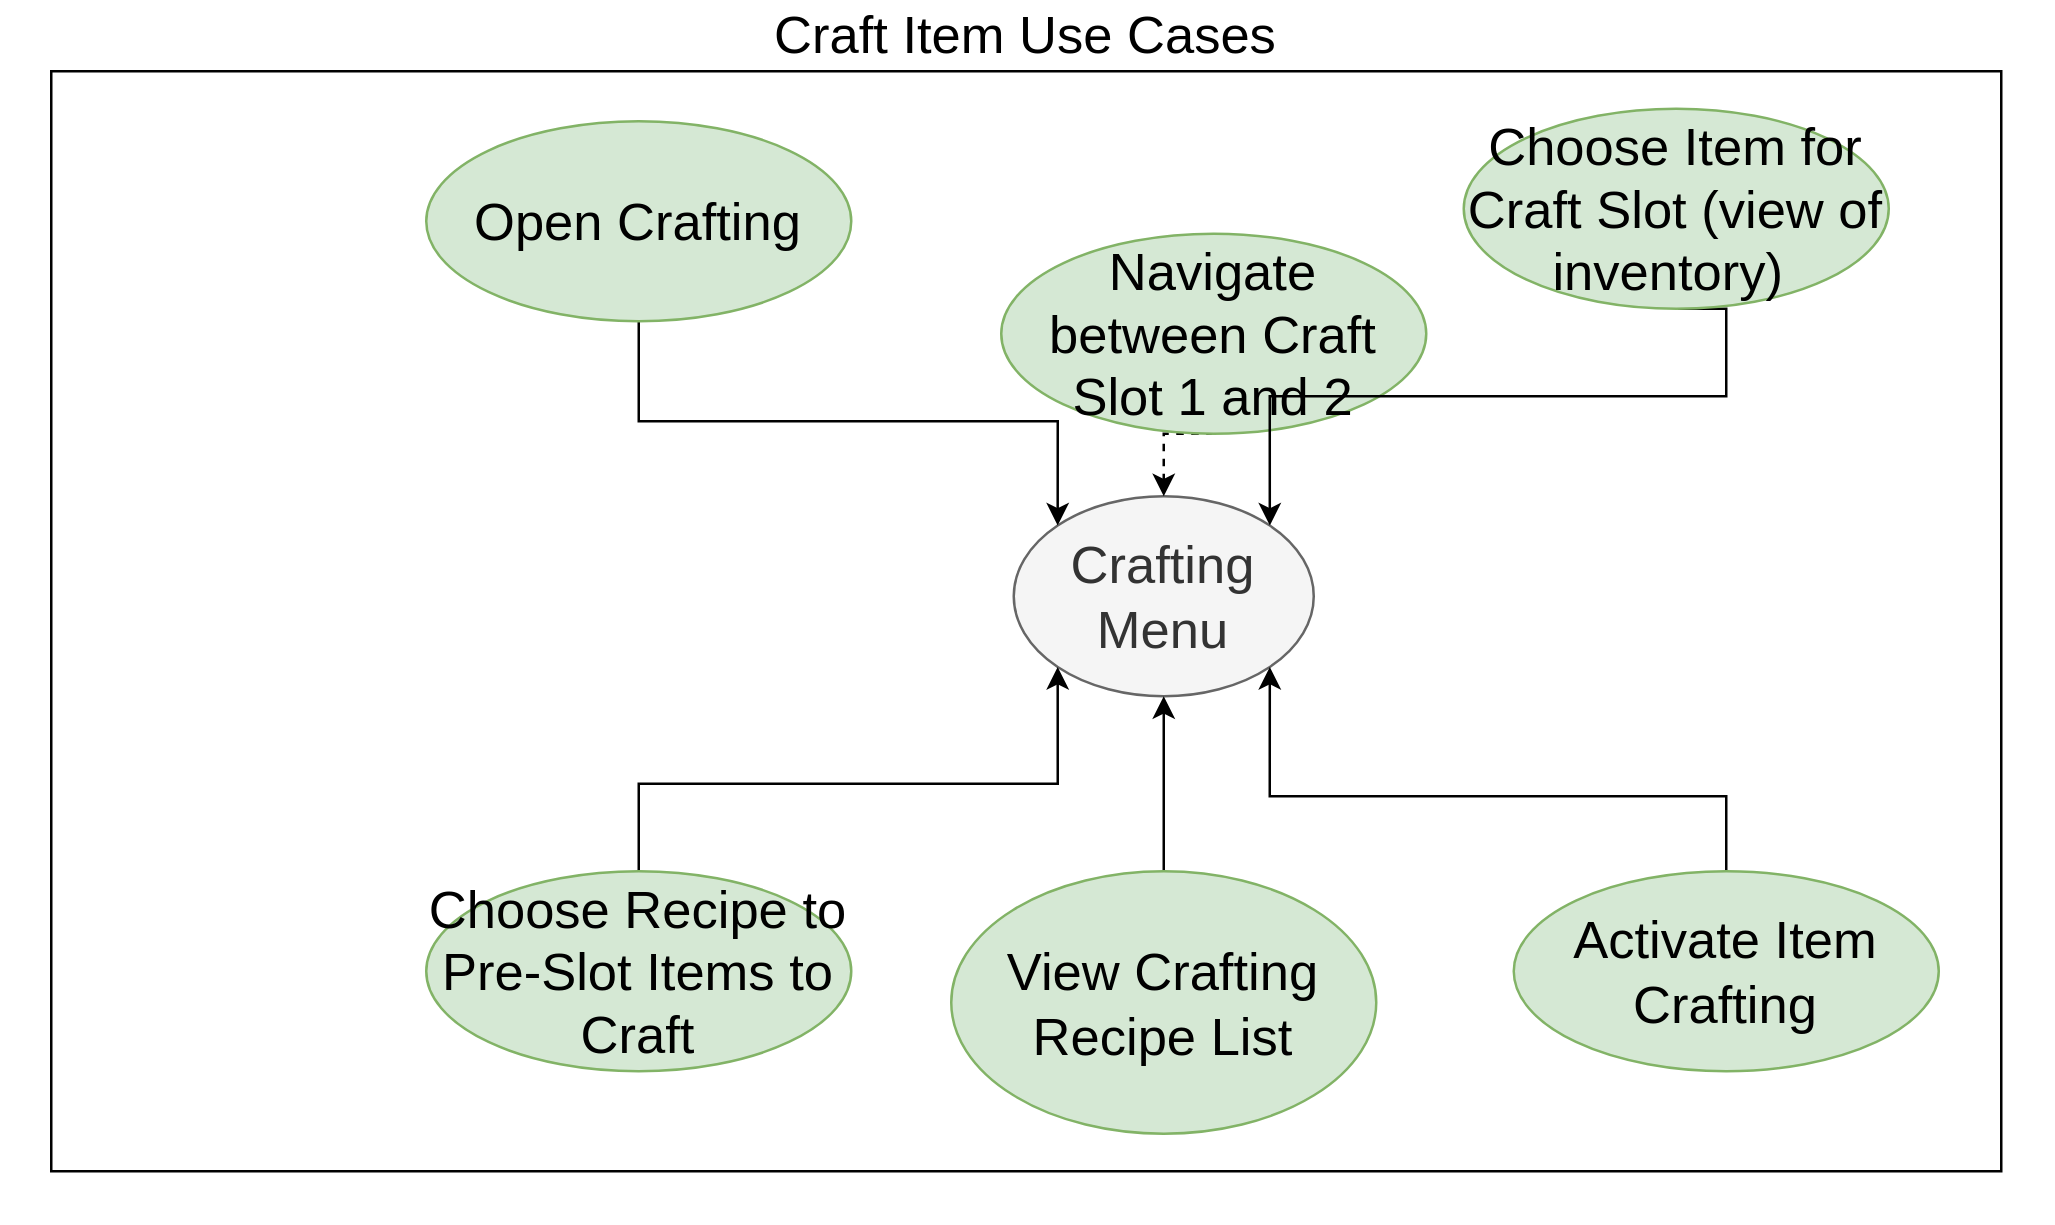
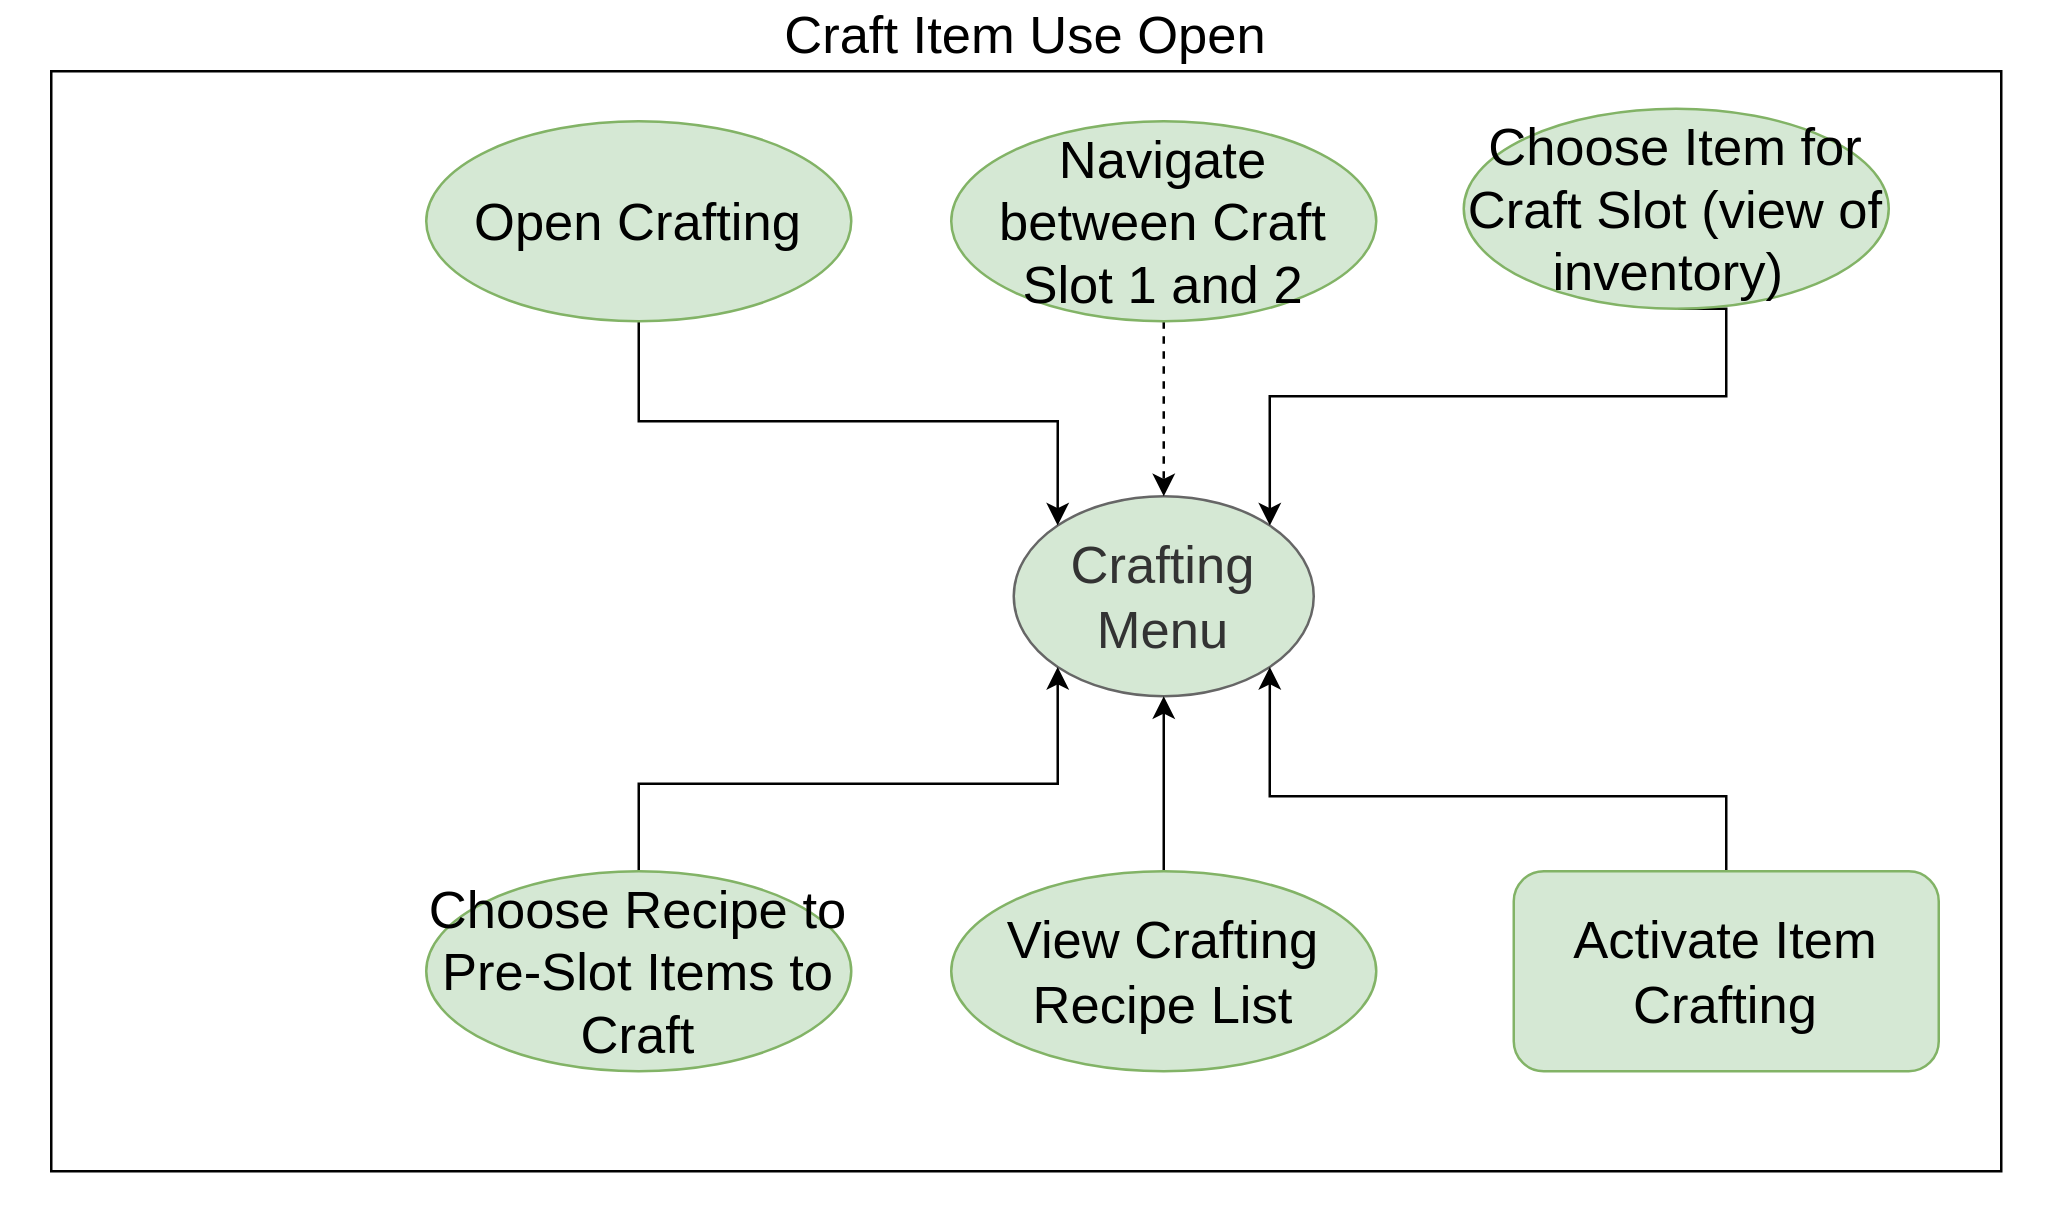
node "Craft Item Use Cases": label "Craft Item Use Cases" -> "Craft Item Use Open"
node "Navigate between Craft Slot 1 and 2": moved (1214, 334) -> (1164, 221)
node "Crafting Menu": fillcolor #f5f5f5 -> #d5e8d4
node "Activate Item Crafting": shape ellipse -> rounded rectangle
node "View Crafting Recipe List": size 425x263 -> 425x200
